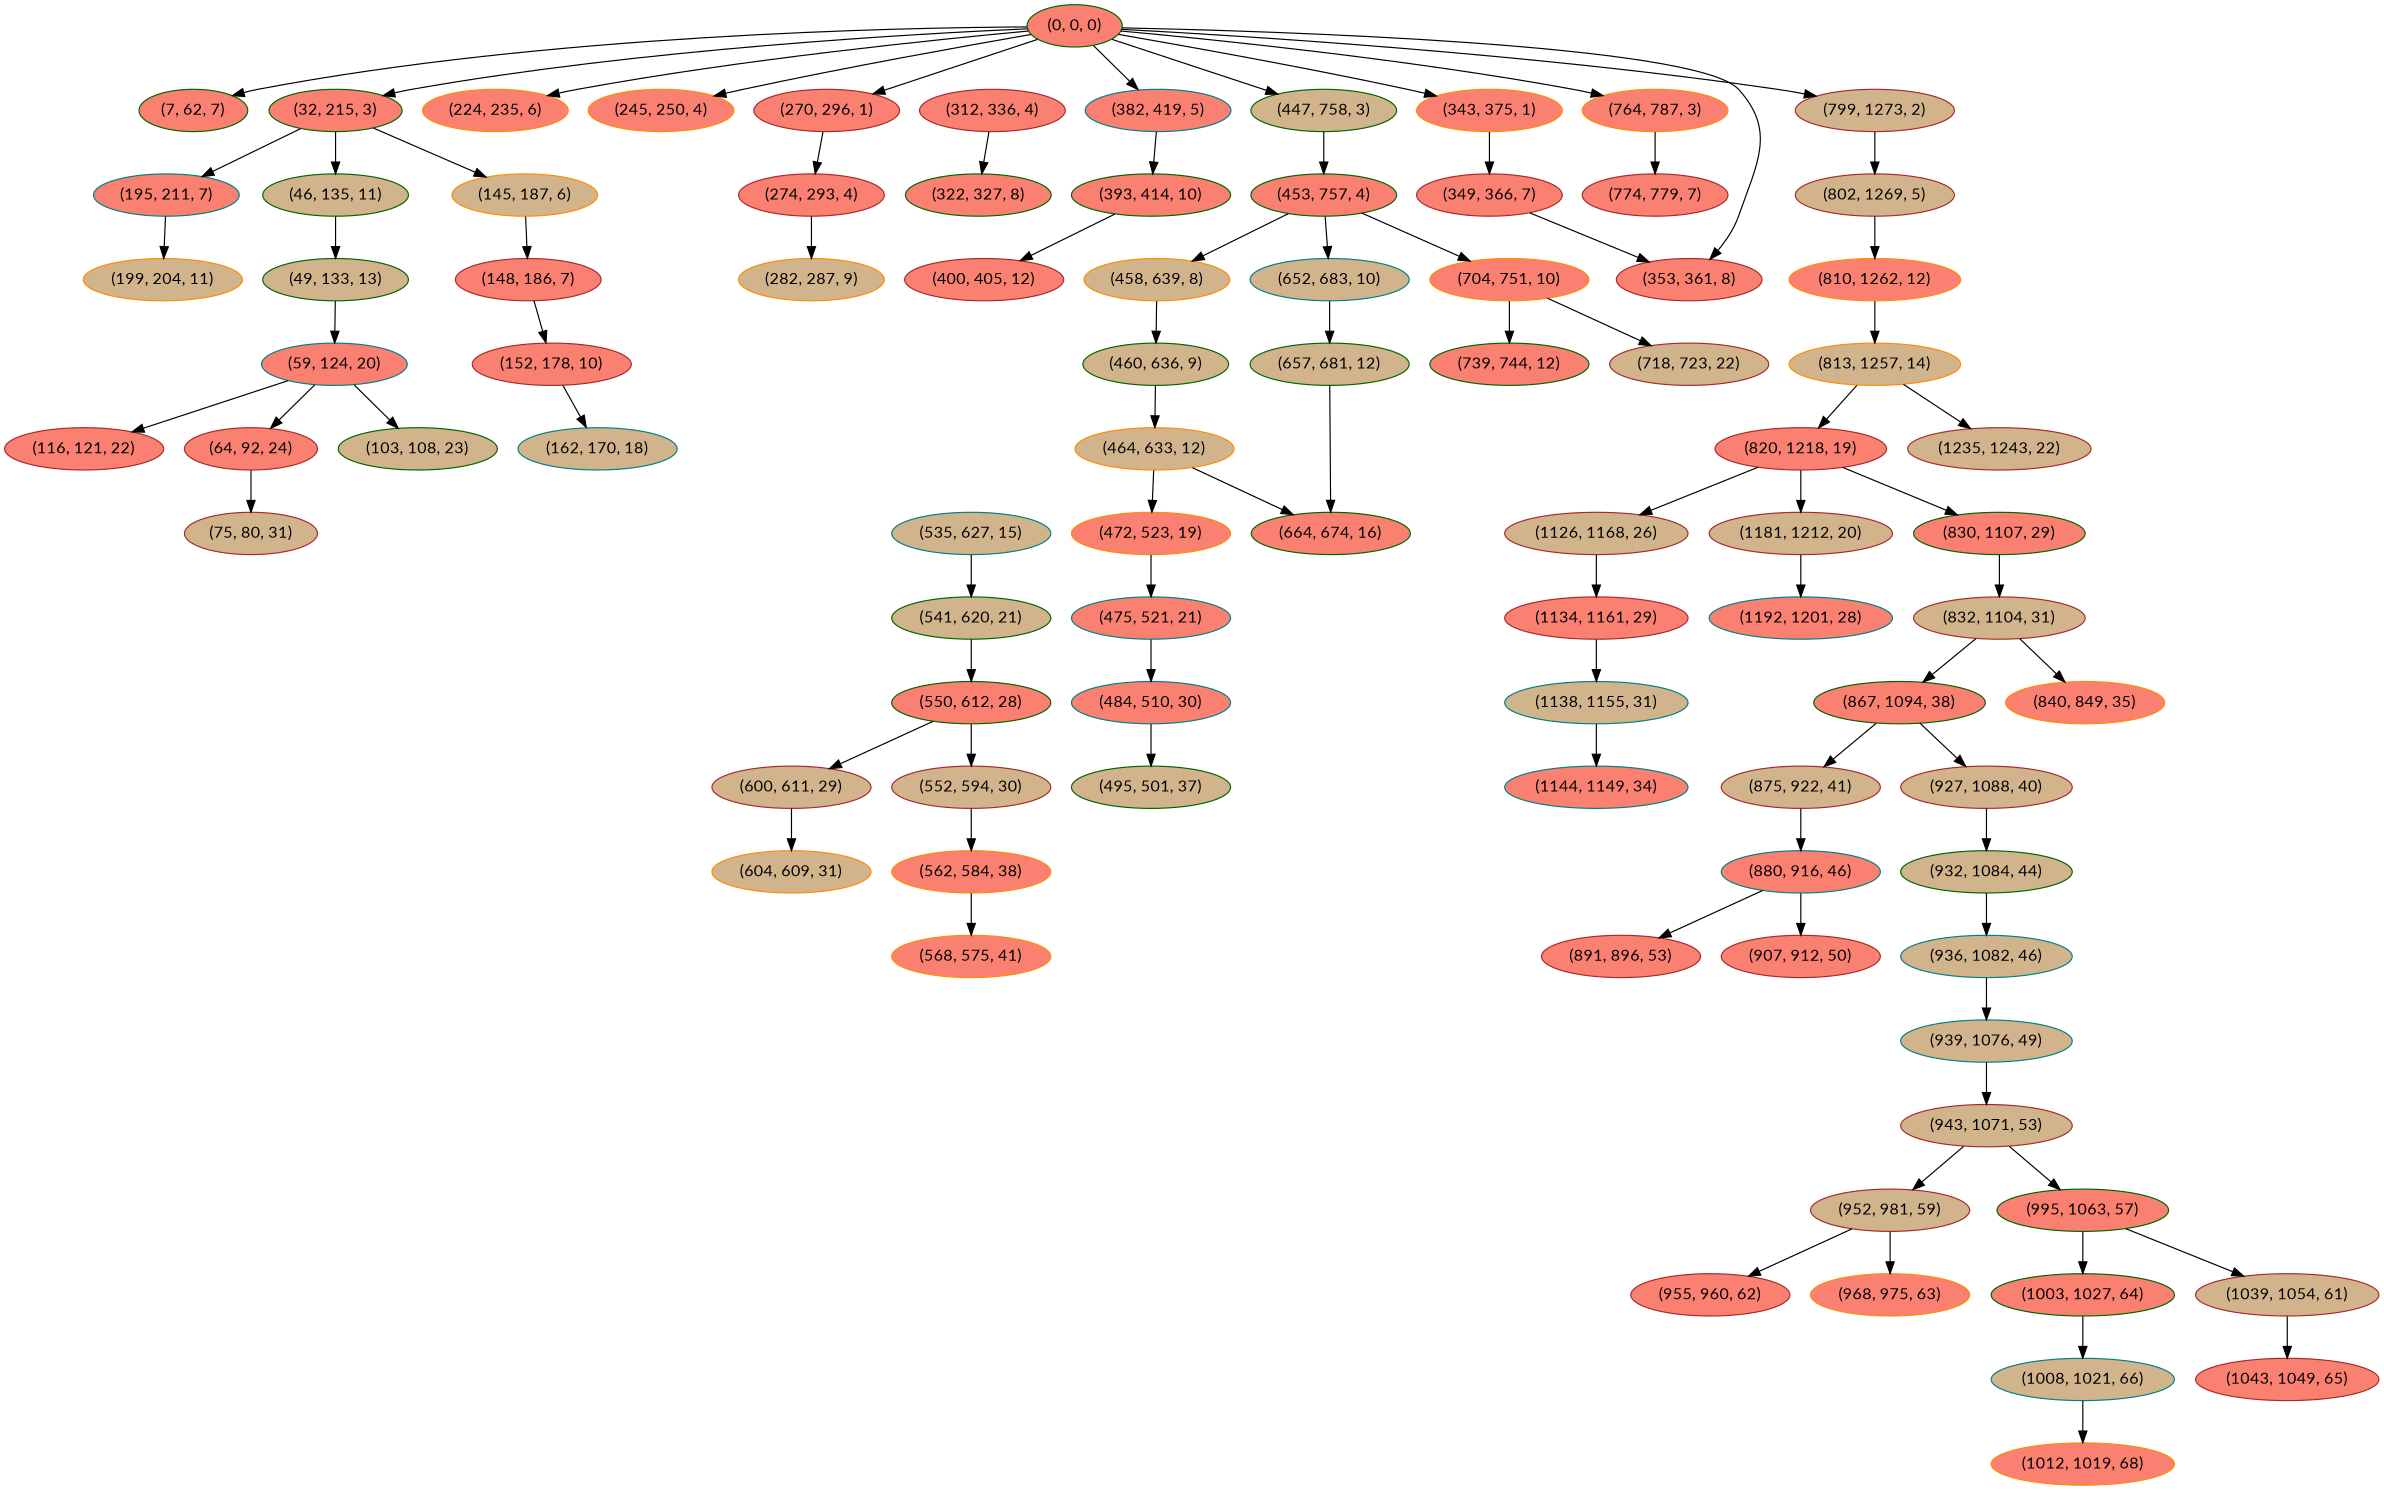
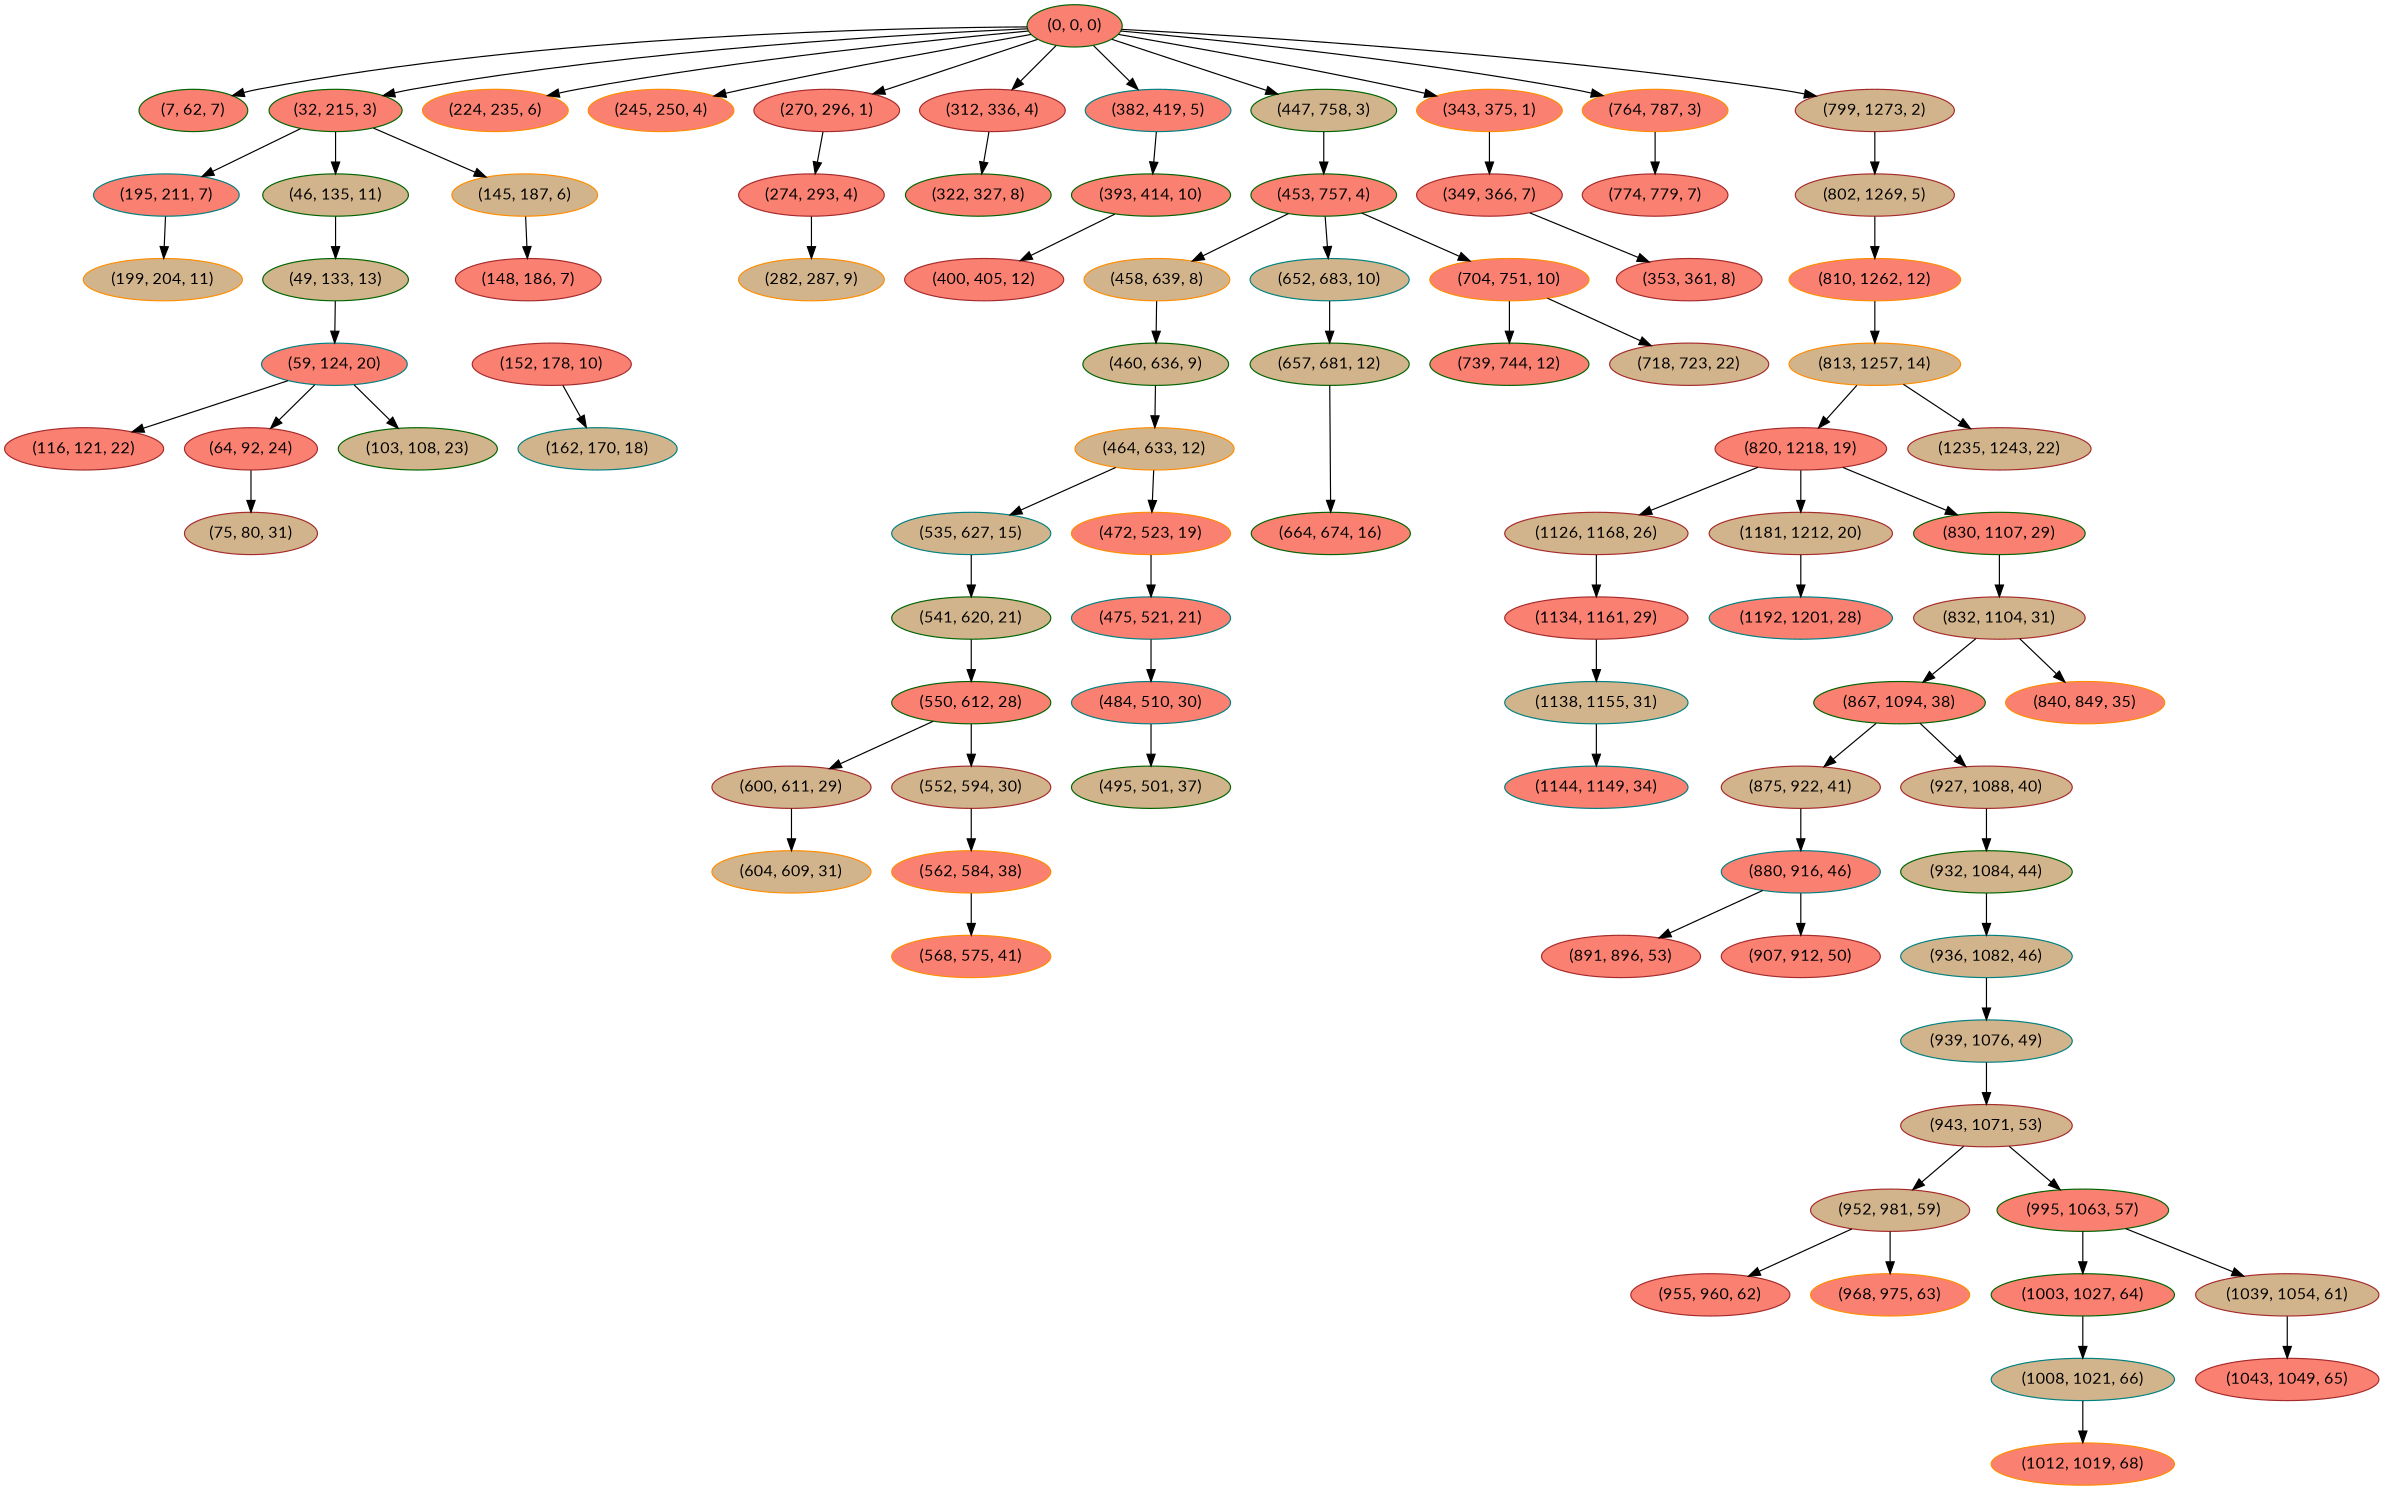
edge "(0, 0, 0)" -> "(353, 361, 8)": now "(0, 0, 0)" -> "(312, 336, 4)"
edge "(148, 186, 7)" -> "(152, 178, 10)": removed
edge "(464, 633, 12)" -> "(664, 674, 16)": now "(464, 633, 12)" -> "(535, 627, 15)"
